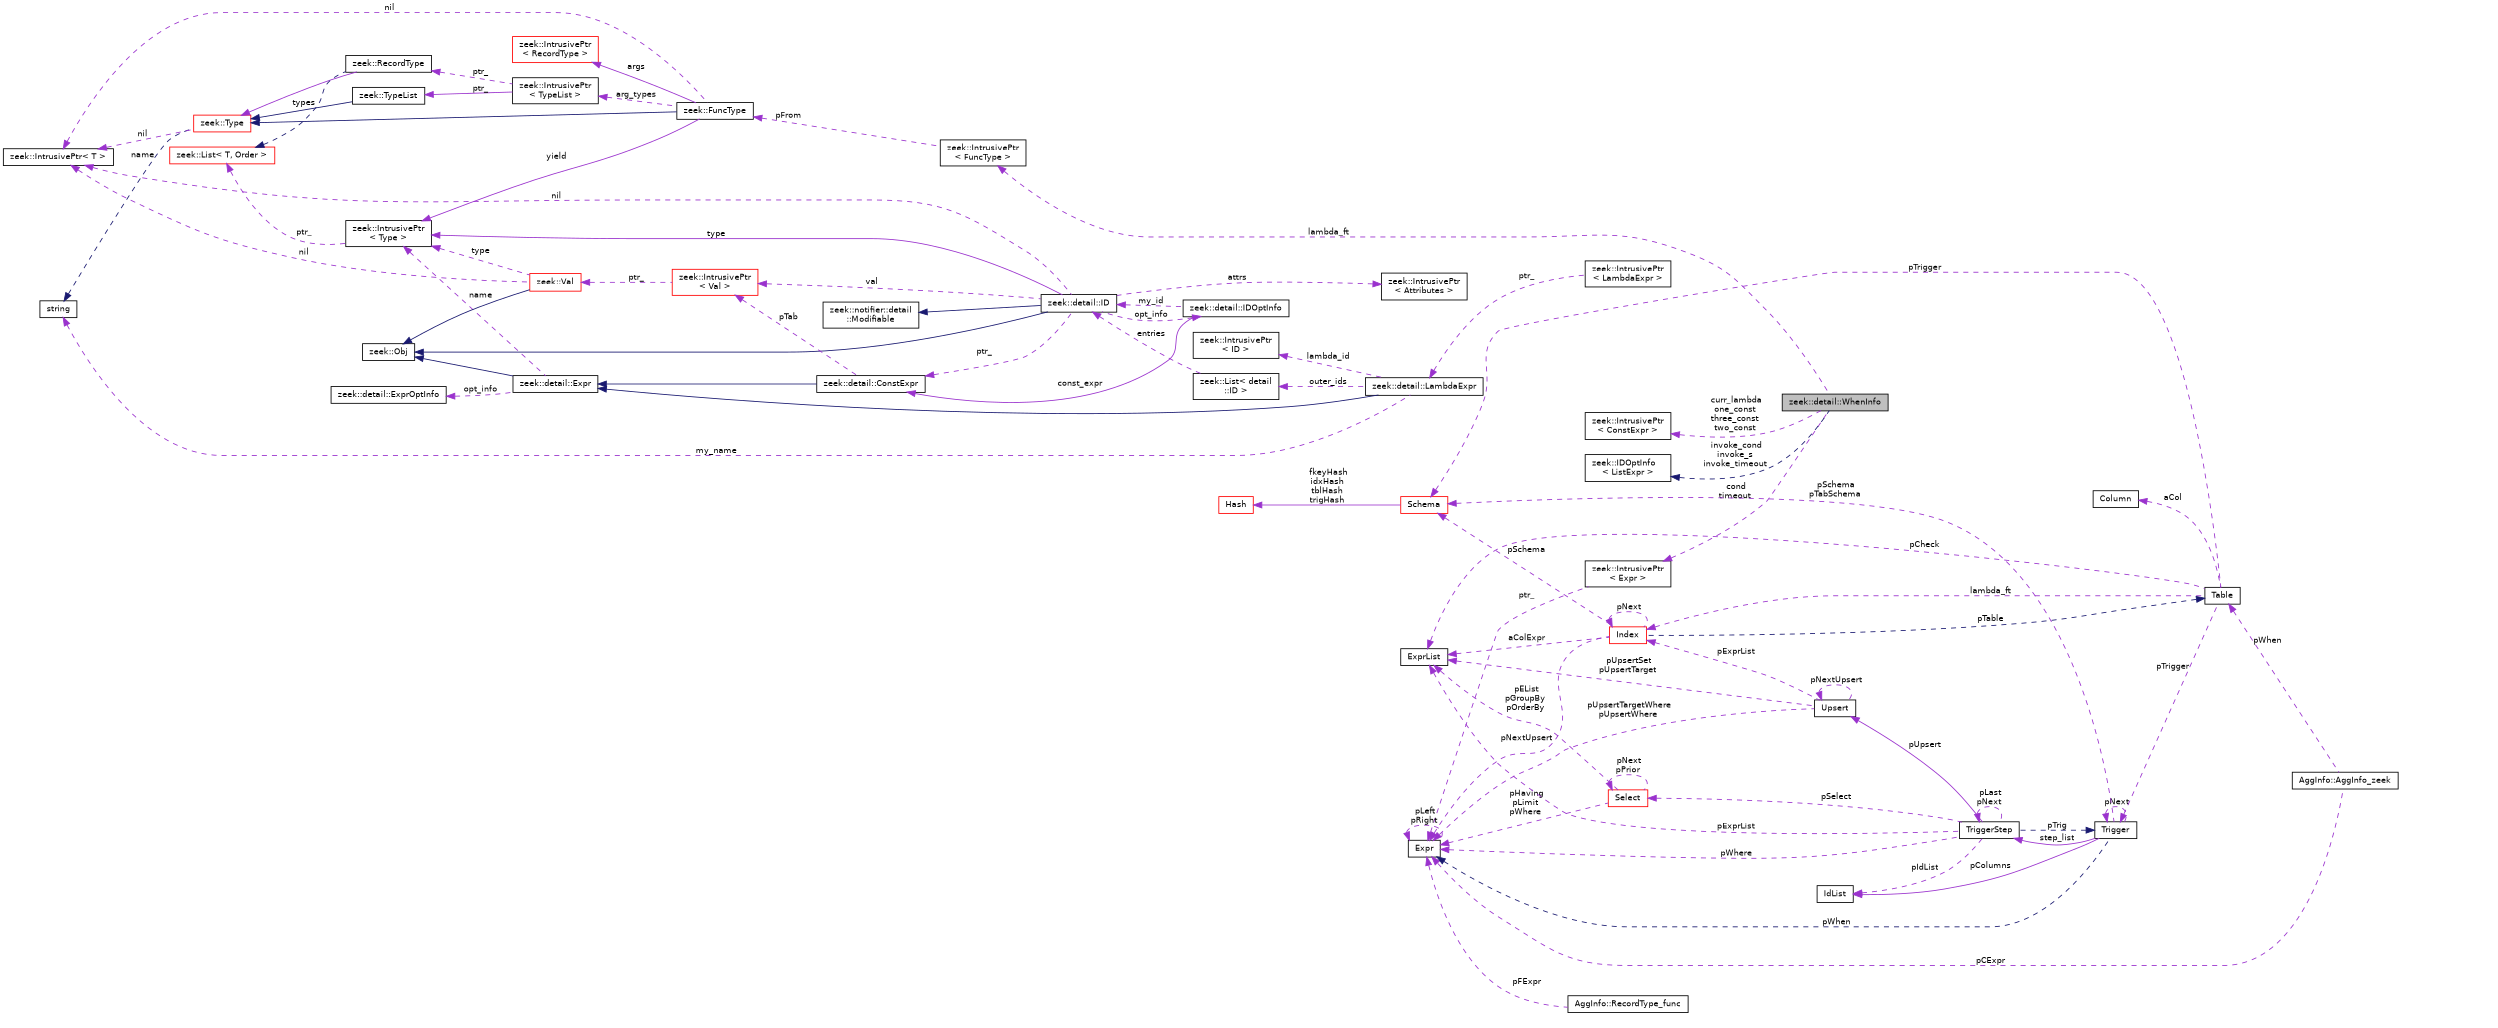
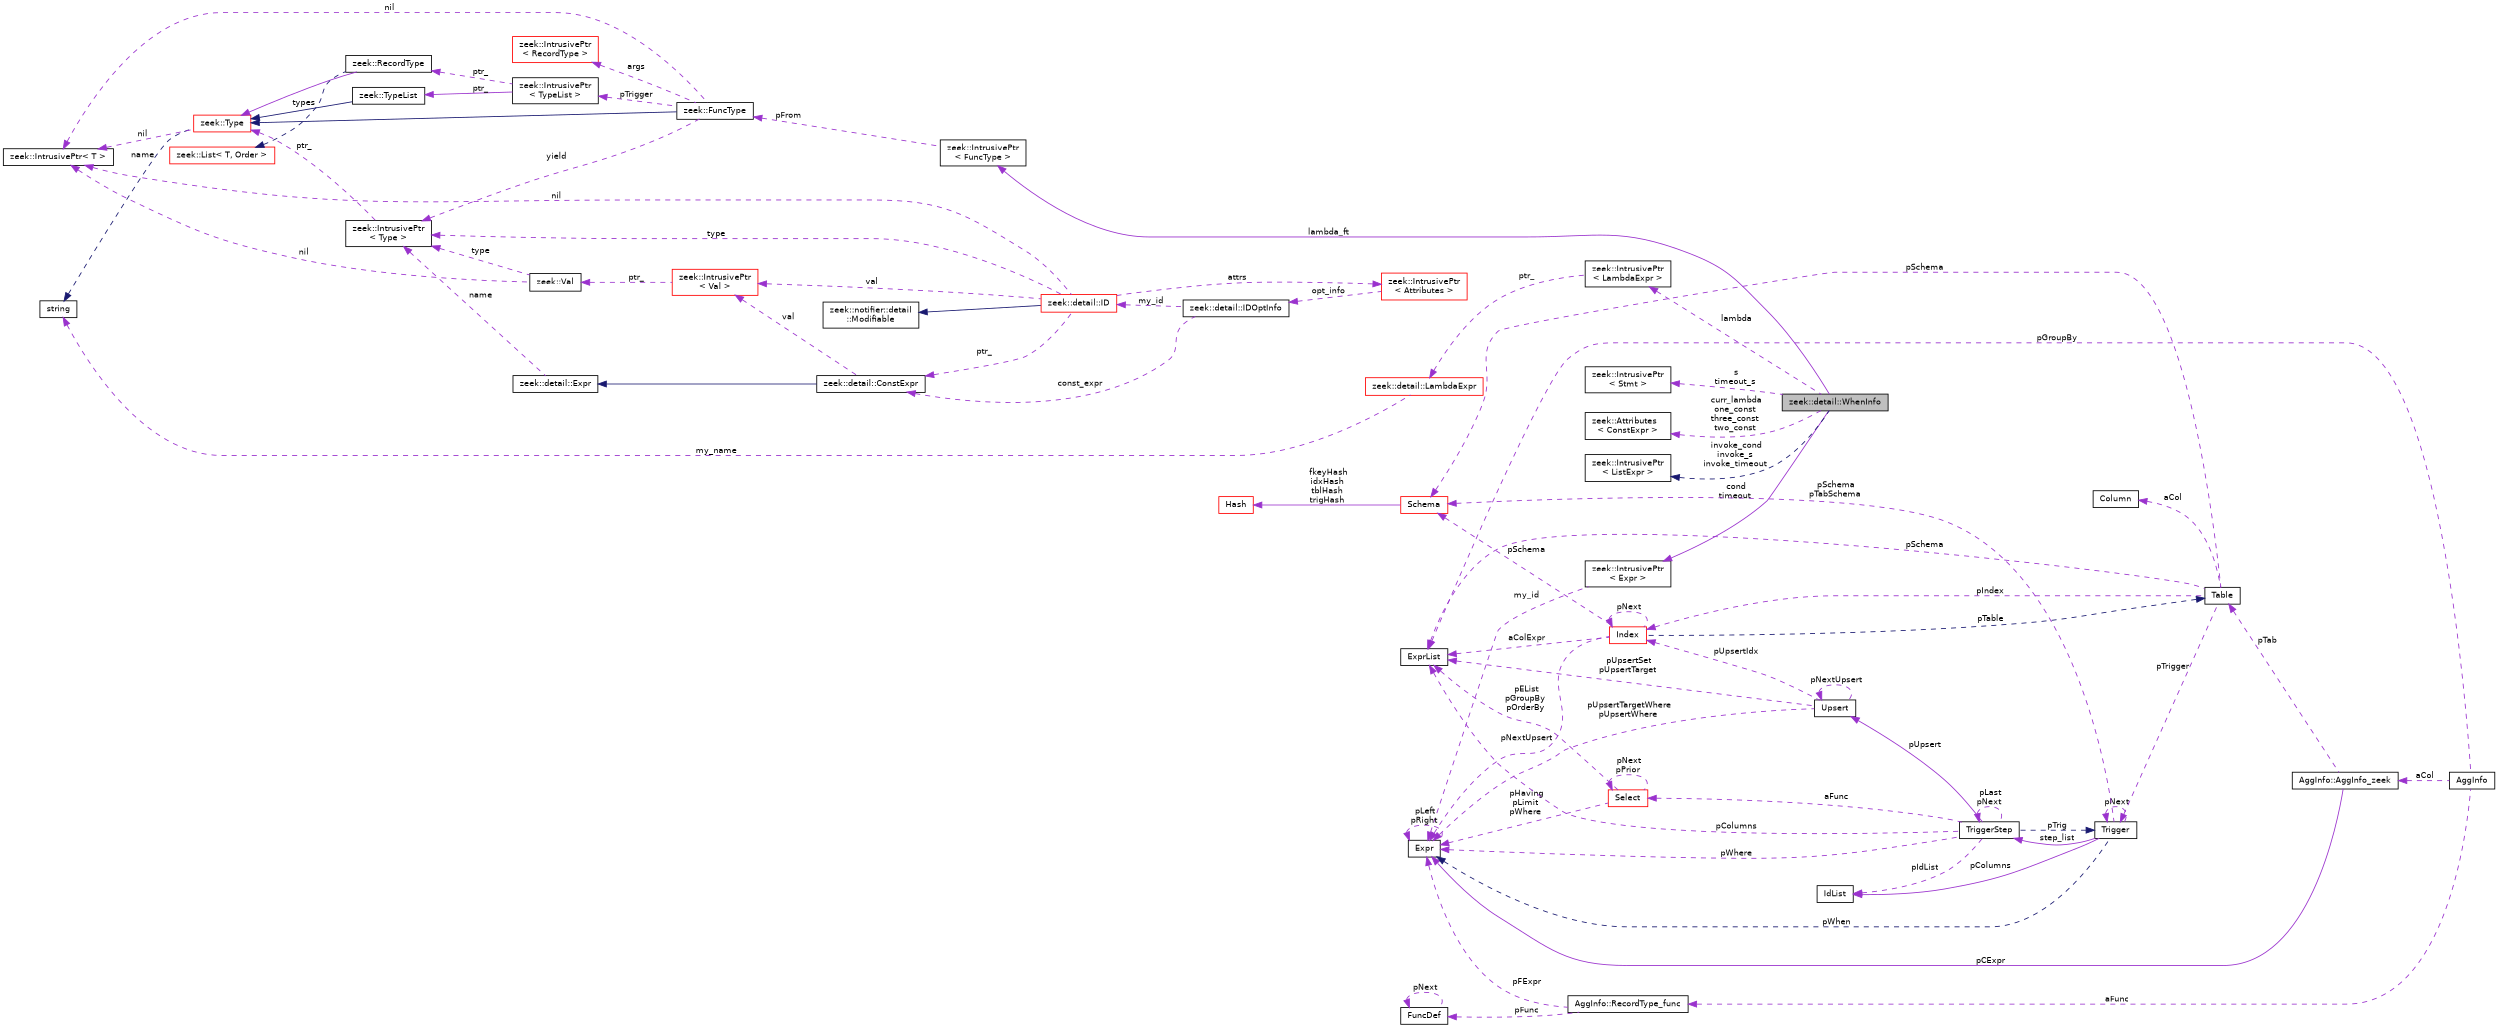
edge "zeek::FuncType" -> "zeek::IntrusivePtr < RecordType >": style solid -> dashed
edge "zeek::FuncType" -> "zeek::IntrusivePtr < TypeList >": label " arg_types" -> " pTrigger"
edge "zeek::FuncType" -> "zeek::IntrusivePtr < Type >": style solid -> dashed
edge "zeek::IntrusivePtr < Type >" -> "zeek::List< T, Order >": now "zeek::IntrusivePtr < Type >" -> "zeek::Type"
edge "zeek::detail::WhenInfo" -> "zeek::IntrusivePtr < FuncType >": style dashed -> solid
edge "zeek::detail::ID" -> "zeek::IntrusivePtr < Type >": style solid -> dashed
edge "Table" -> "Schema": label " pTrigger" -> " pSchema"
node "zeek::Val": color red -> black
node "zeek::IntrusivePtr < Attributes >": color black -> red
node "zeek::detail::ID": color black -> red
edge "zeek::detail::ConstExpr" -> "zeek::IntrusivePtr < Val >": label " pTab" -> " val"
edge "zeek::detail::ID" -> "zeek::detail::IDOptInfo": now "zeek::IntrusivePtr < Attributes >" -> "zeek::detail::IDOptInfo"
edge "zeek::detail::WhenInfo" -> "zeek::IntrusivePtr < LambdaExpr >": added, label "lambda"
node "zeek::IntrusivePtr < ID >": removed
node "zeek::Obj": removed
node "zeek::IntrusivePtr < Stmt >": added
node "zeek::List< detail ::ID >": removed
node "zeek::detail::LambdaExpr": color black -> red
node "zeek::detail::ExprOptInfo": removed
edge "zeek::detail::IDOptInfo" -> "zeek::detail::ConstExpr": style solid -> dashed
edge "zeek::detail::LambdaExpr" -> "zeek::detail::Expr": removed
node "zeek::IntrusivePtr < ConstExpr >": label "zeek::IntrusivePtr < ConstExpr >" -> "zeek::Attributes < ConstExpr >"
node "zeek::IDOptInfo < ListExpr >": label "zeek::IDOptInfo < ListExpr >" -> "zeek::IntrusivePtr < ListExpr >"
edge "zeek::detail::WhenInfo" -> "zeek::IntrusivePtr < Expr >": style dashed -> solid
edge "Table" -> "ExprList": label " pCheck" -> " pSchema"
edge "Table" -> "Index": label " lambda_ft" -> " pIndex"
edge "zeek::IntrusivePtr < Expr >" -> "Expr": label " ptr_" -> " my_id"
edge "AggInfo::AggInfo_zeek" -> "Table": label " pWhen" -> " pTab"
edge "Upsert" -> "Index": label " pExprList" -> " pUpsertIdx"
node "AggInfo": added
edge "TriggerStep" -> "Select": label " pSelect" -> " aFunc"
edge "TriggerStep" -> "ExprList": label " pExprList" -> " pColumns"
edge "AggInfo::AggInfo_zeek" -> "Expr": style dashed -> solid
node "FuncDef": added
